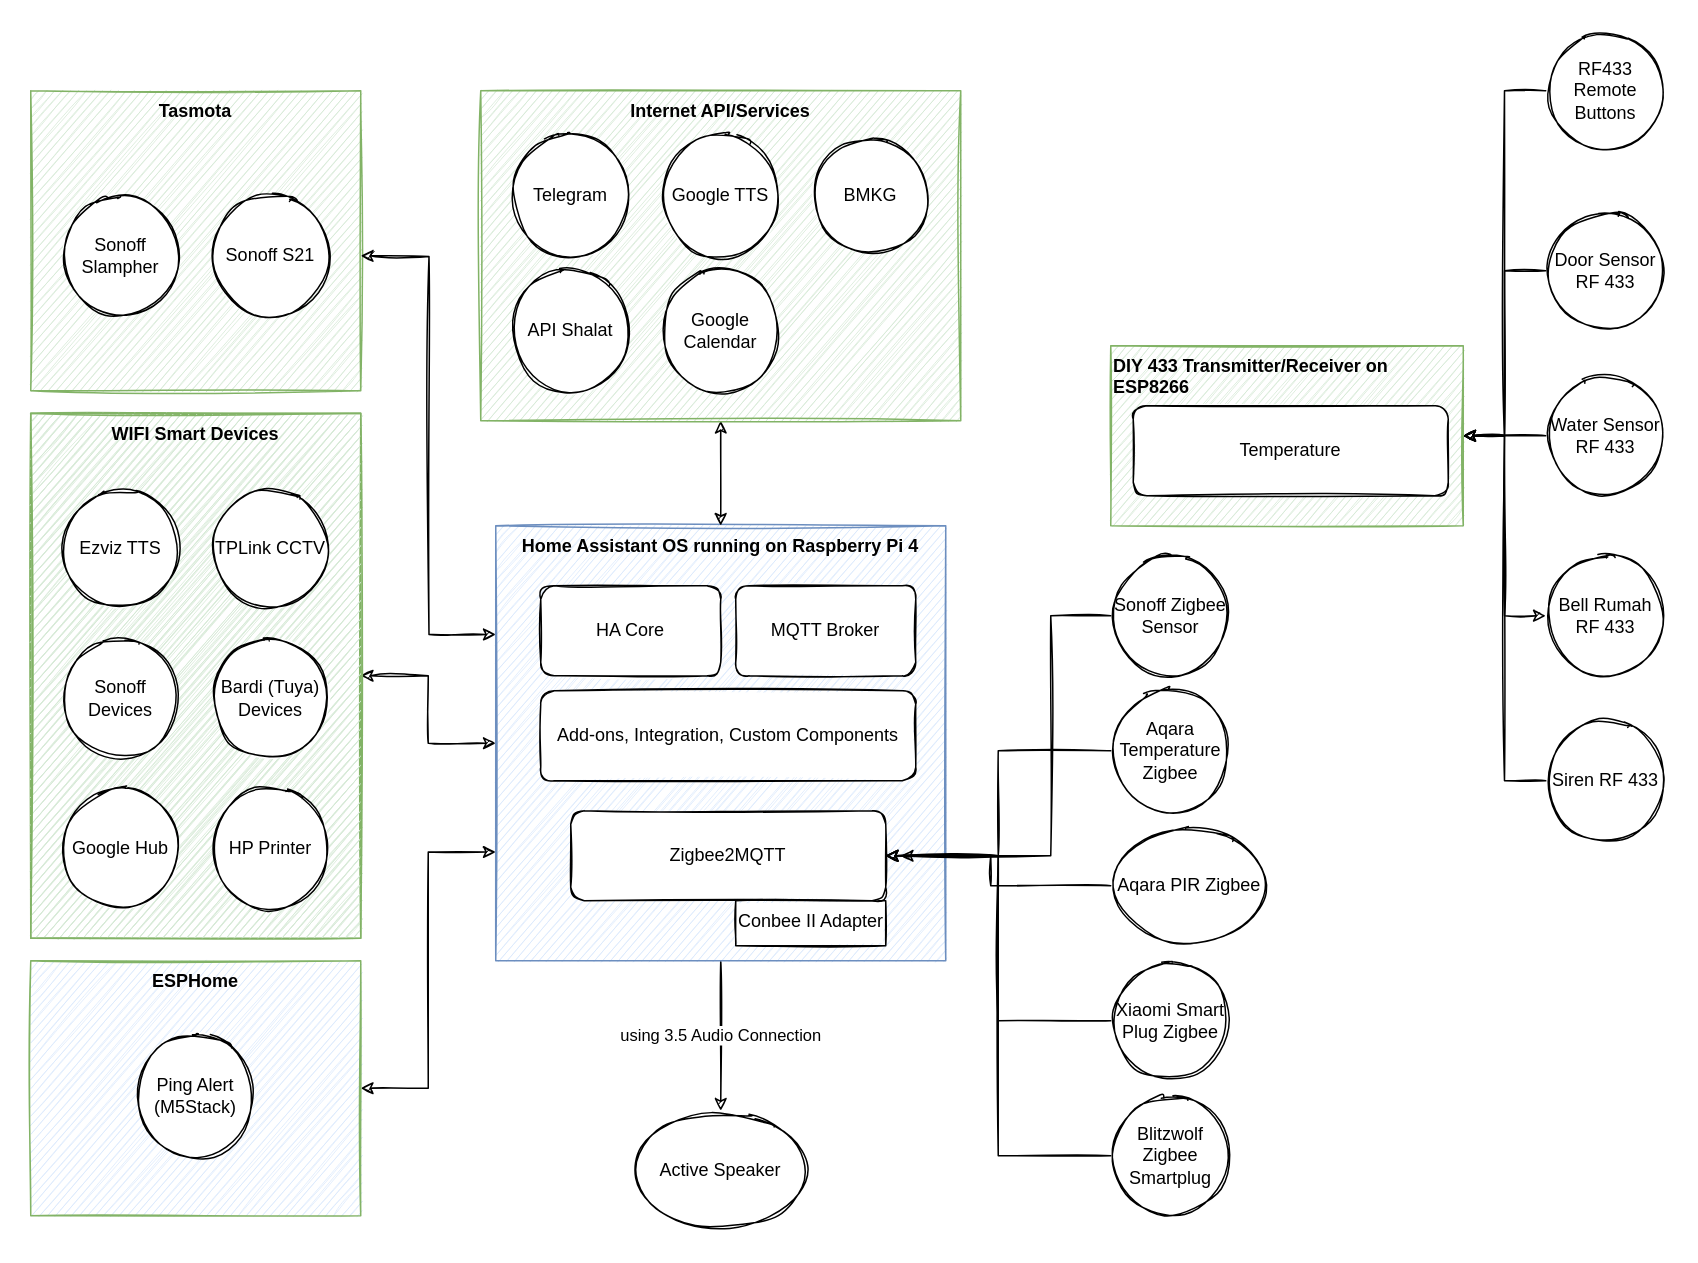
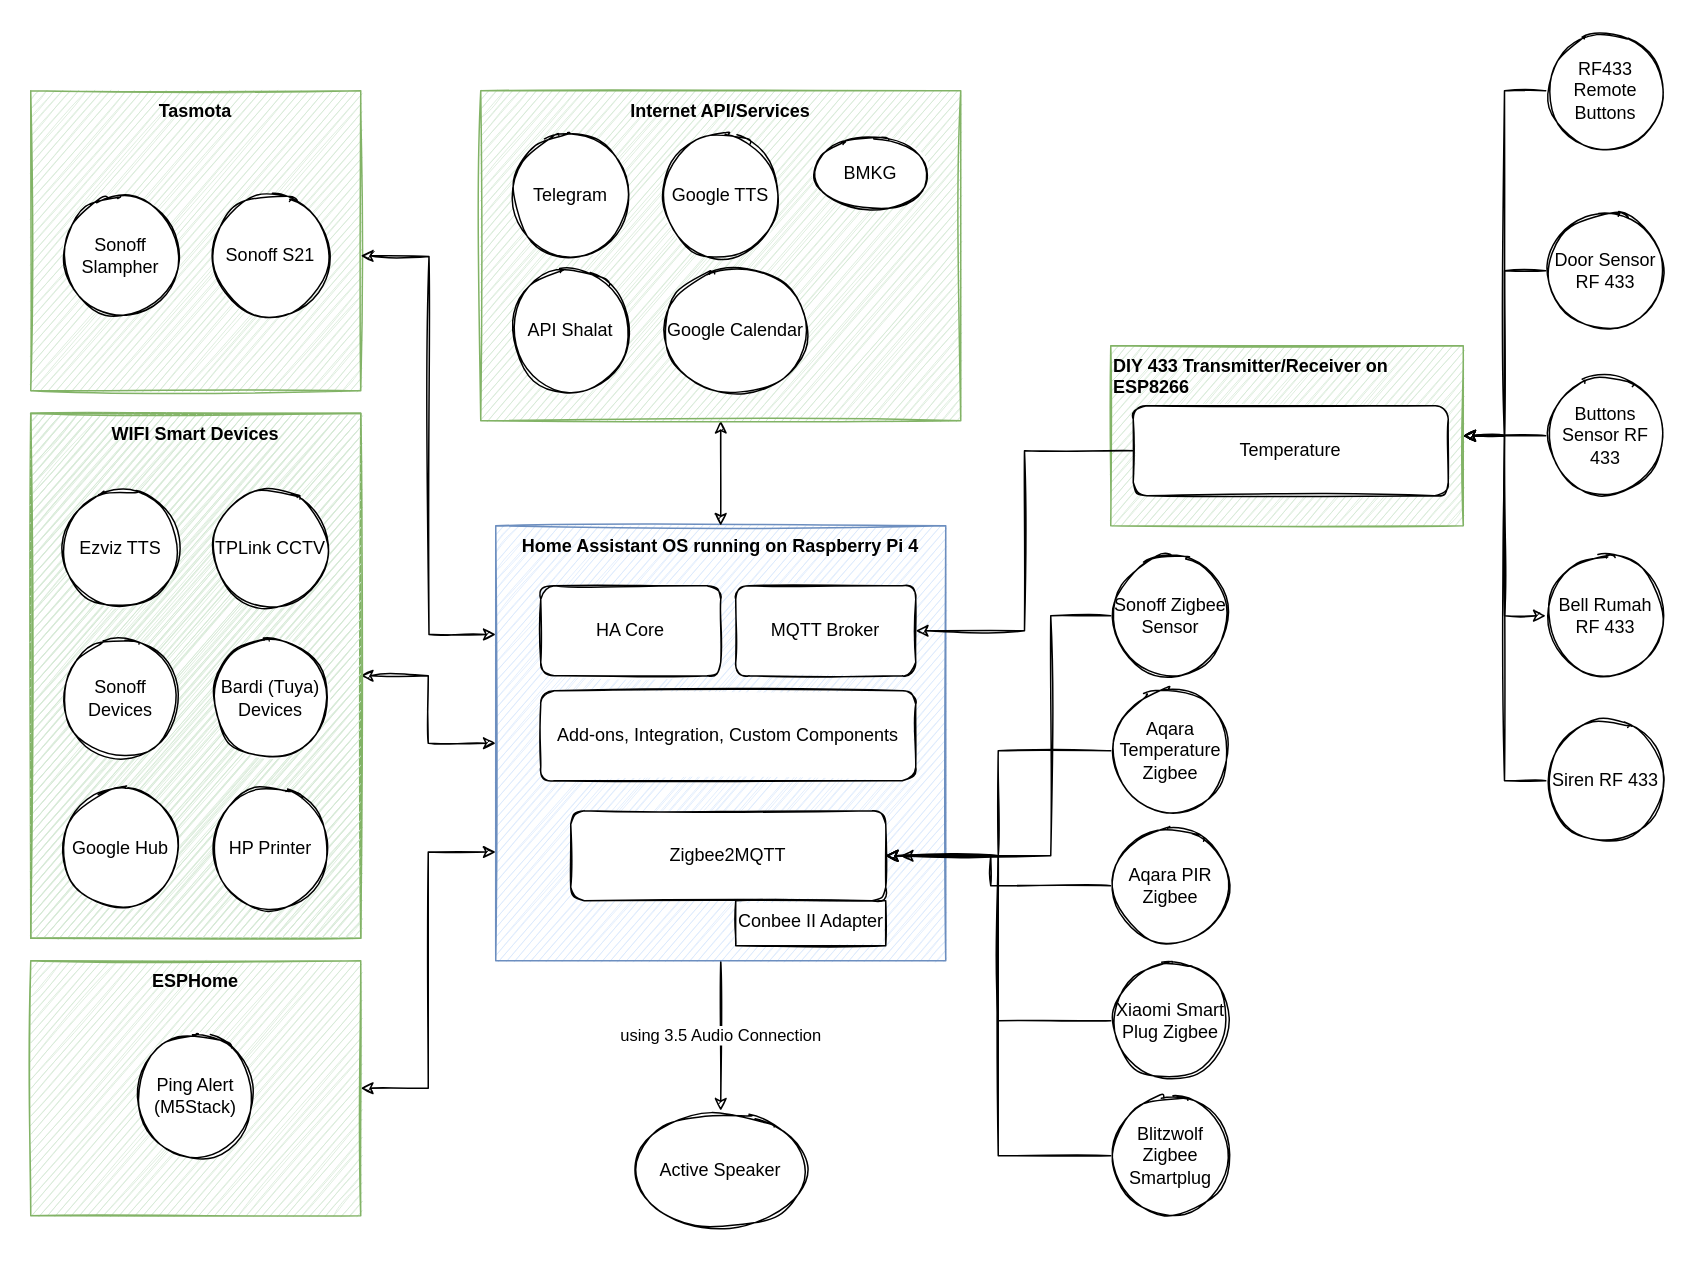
node "BMKG": size 120x120 -> 120x75
node "Google Calendar": size 120x120 -> 150x120
node "Water Sensor RF 433": label "Water Sensor RF 433" -> "Buttons Sensor RF 433"
edge "Temperature" -> "MQTT Broker": added
node "Aqara PIR Zigbee": size 158x120 -> 120x120
node "ESPHome": fillcolor #dae8fc -> #d5e8d4
